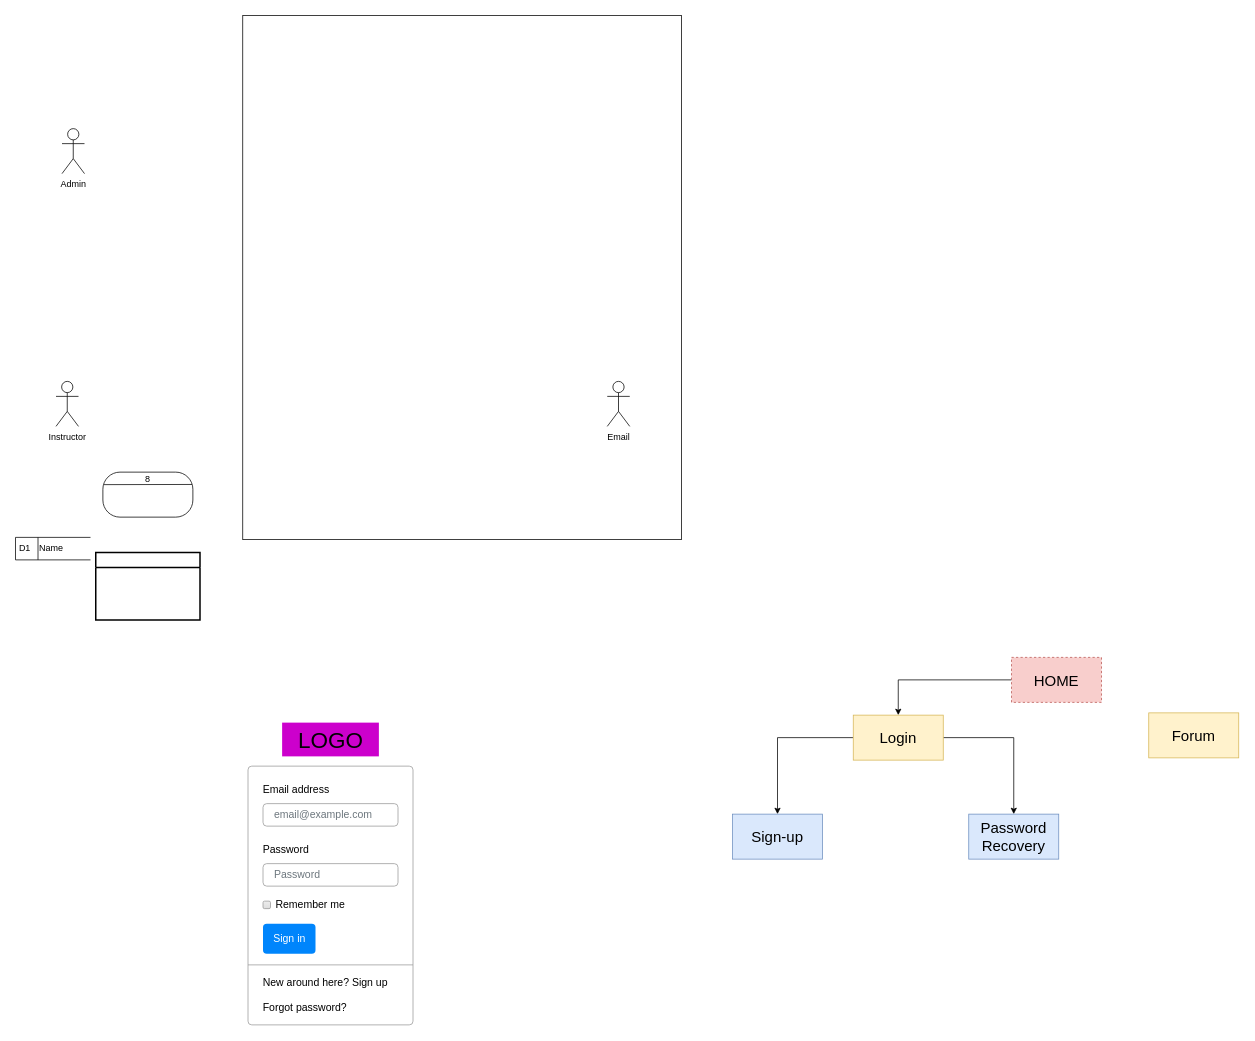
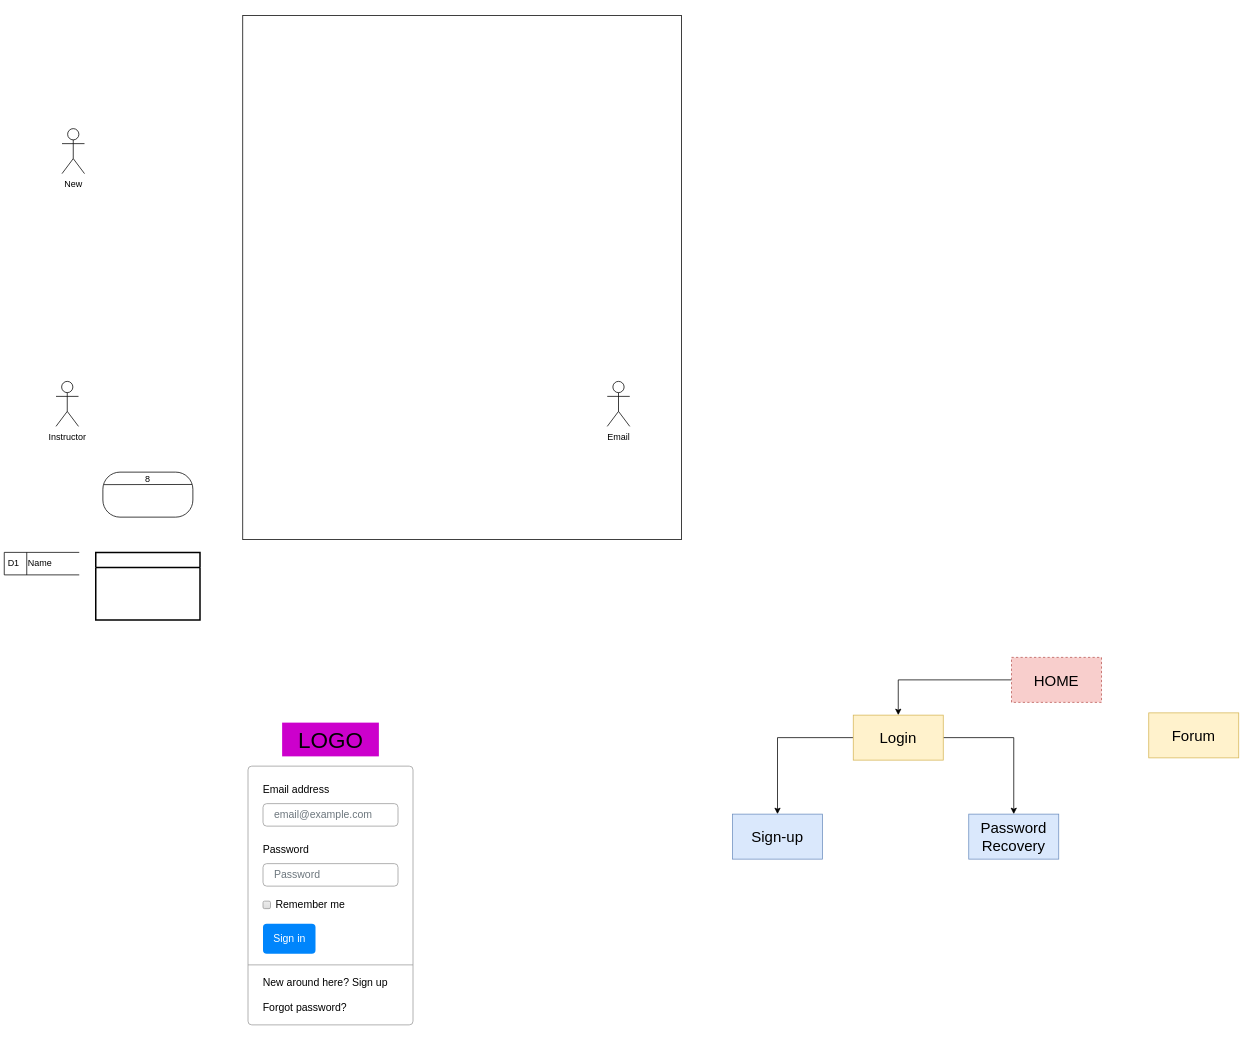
node "Admin": label "Admin" -> "New"
node "D1 Name": moved (53, 549) -> (42, 564)
